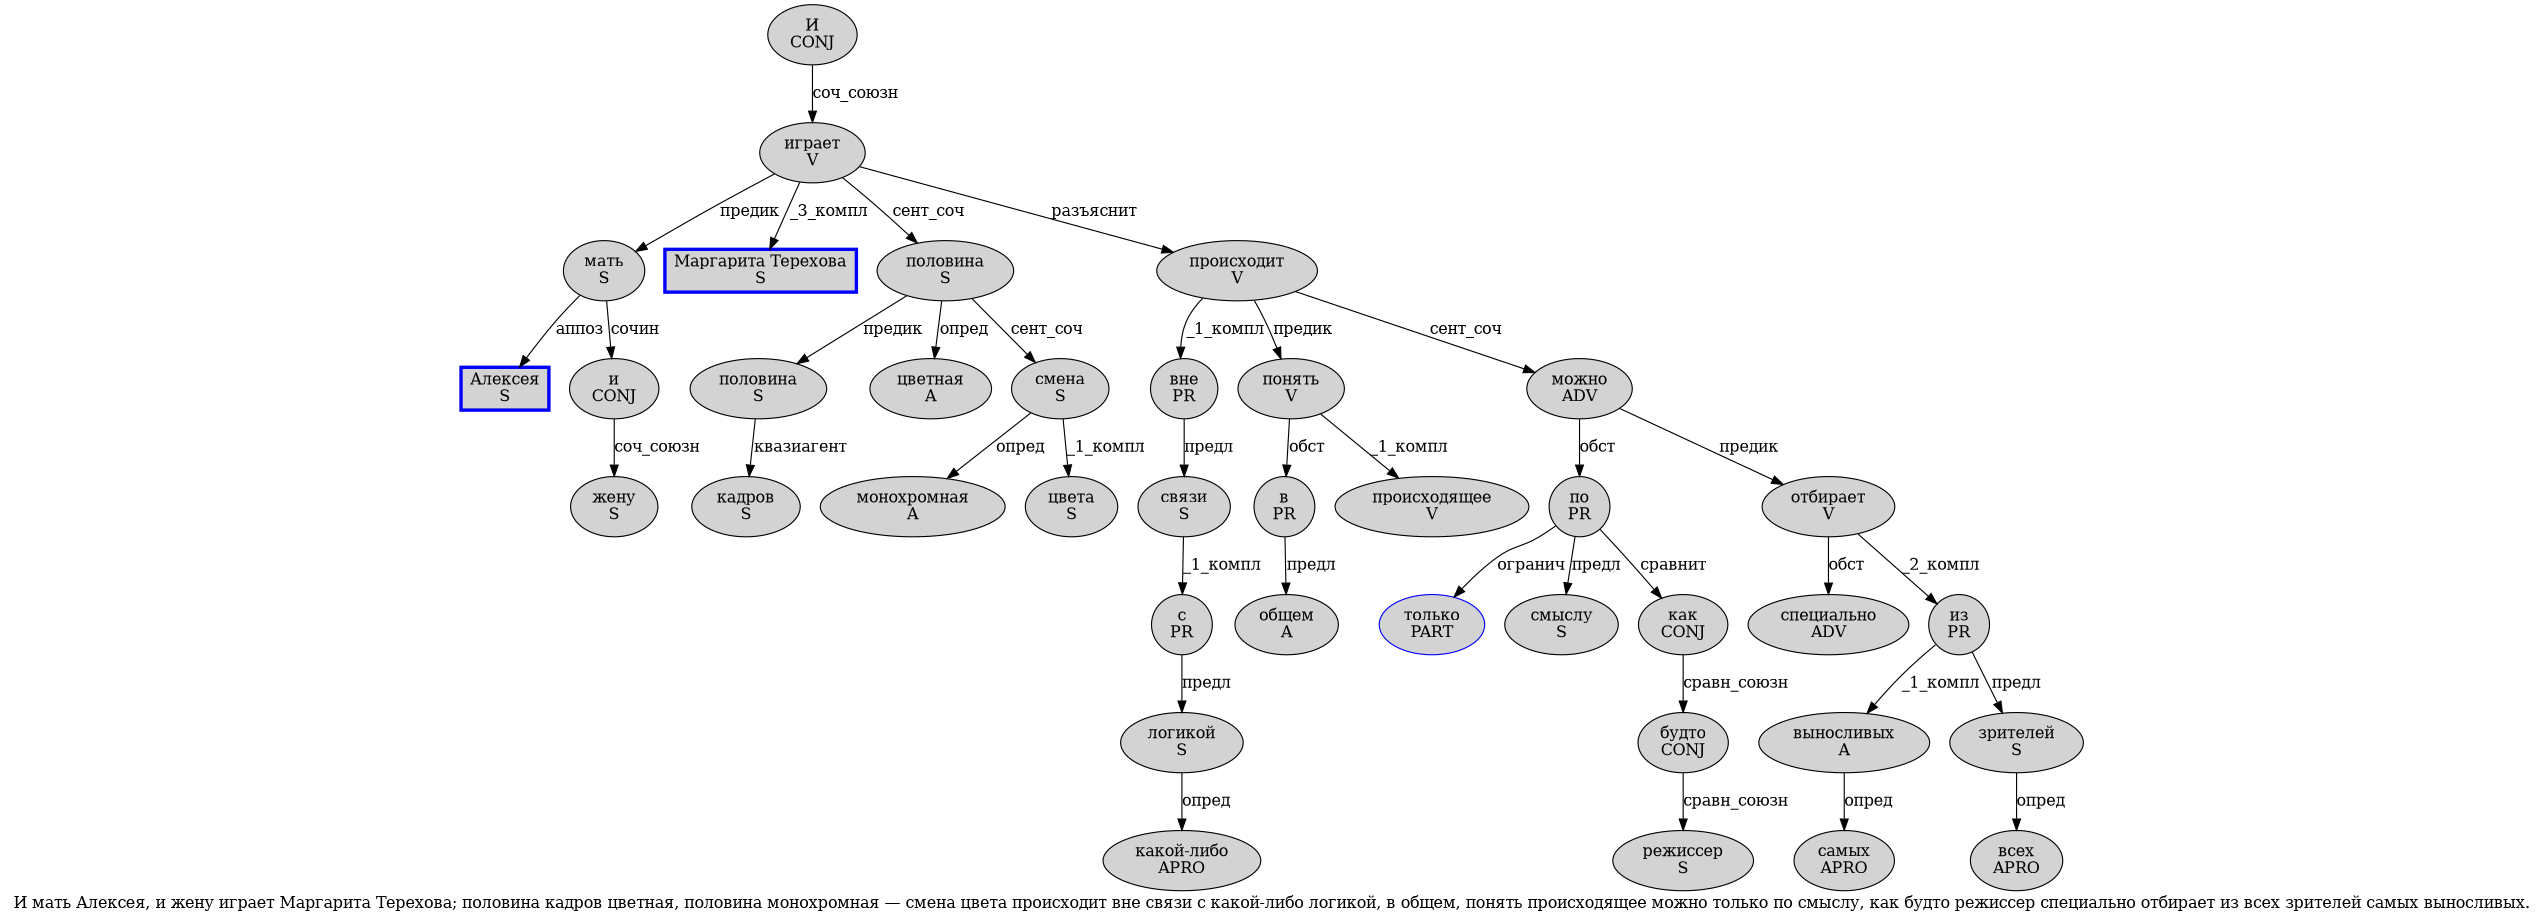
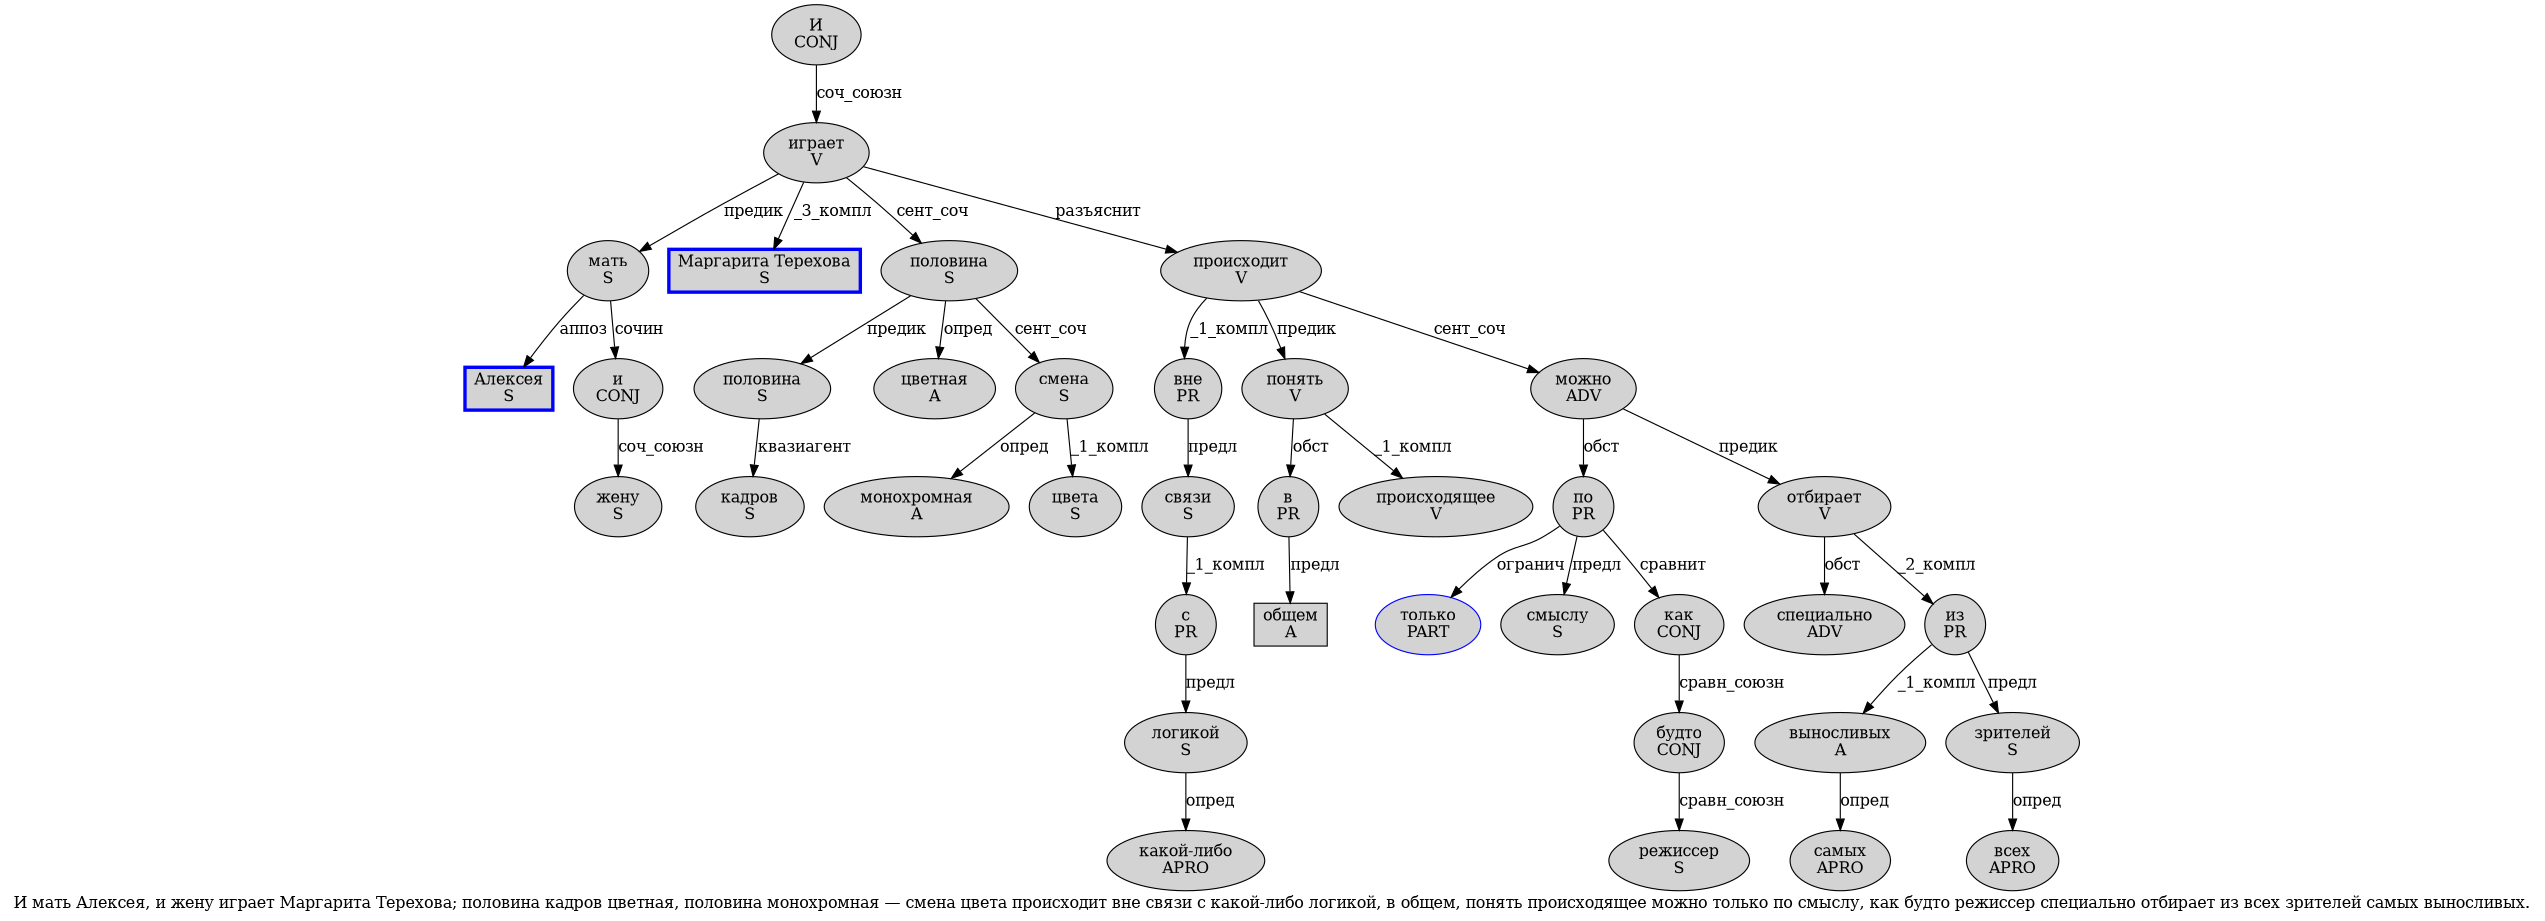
node "общем A": shape ellipse -> box
